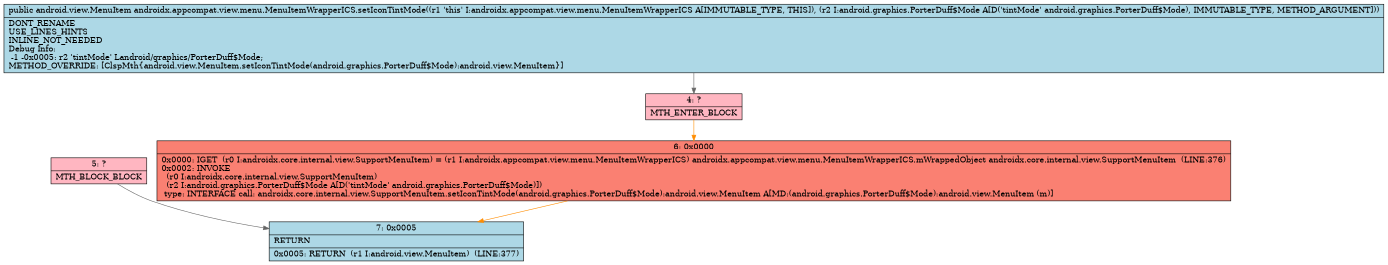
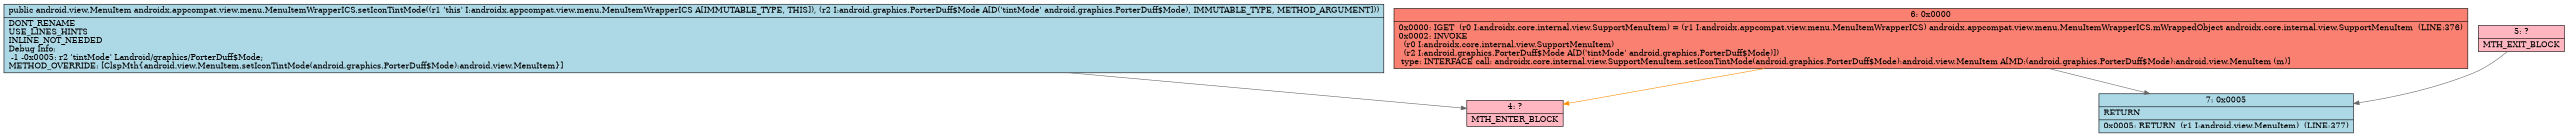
edge "4: ?" -> "6: 0x0000": reversed
node "5: ?": text "MTH_BLOCK_BLOCK" -> "MTH_EXIT_BLOCK"
edge "6: 0x0000" -> "7: 0x0005": color darkorange -> gray40
